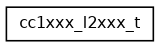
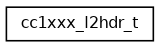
node "cc1xxx_l2xxx_t": label "cc1xxx_l2xxx_t" -> "cc1xxx_l2hdr_t"
